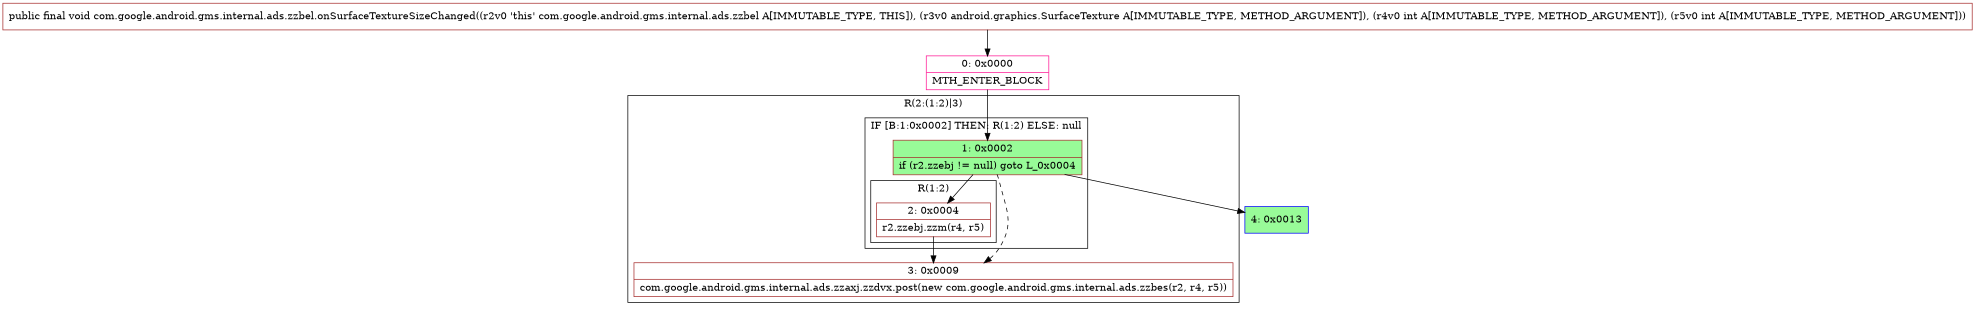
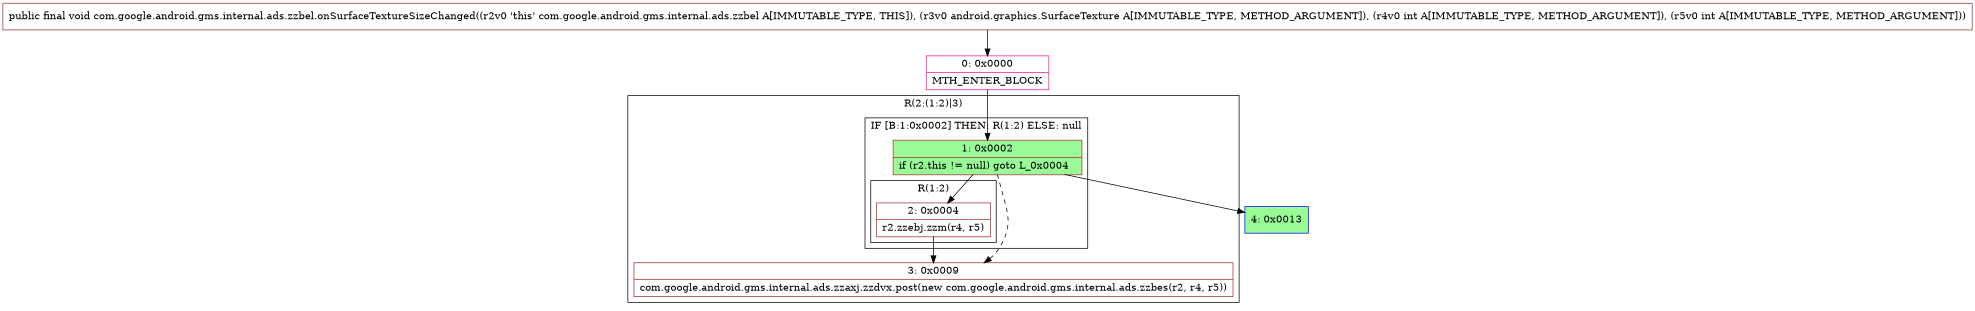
node "1: 0x0002": text "if (r2.zzebj != null) goto L_0x0004" -> "if (r2.this != null) goto L_0x0004"
